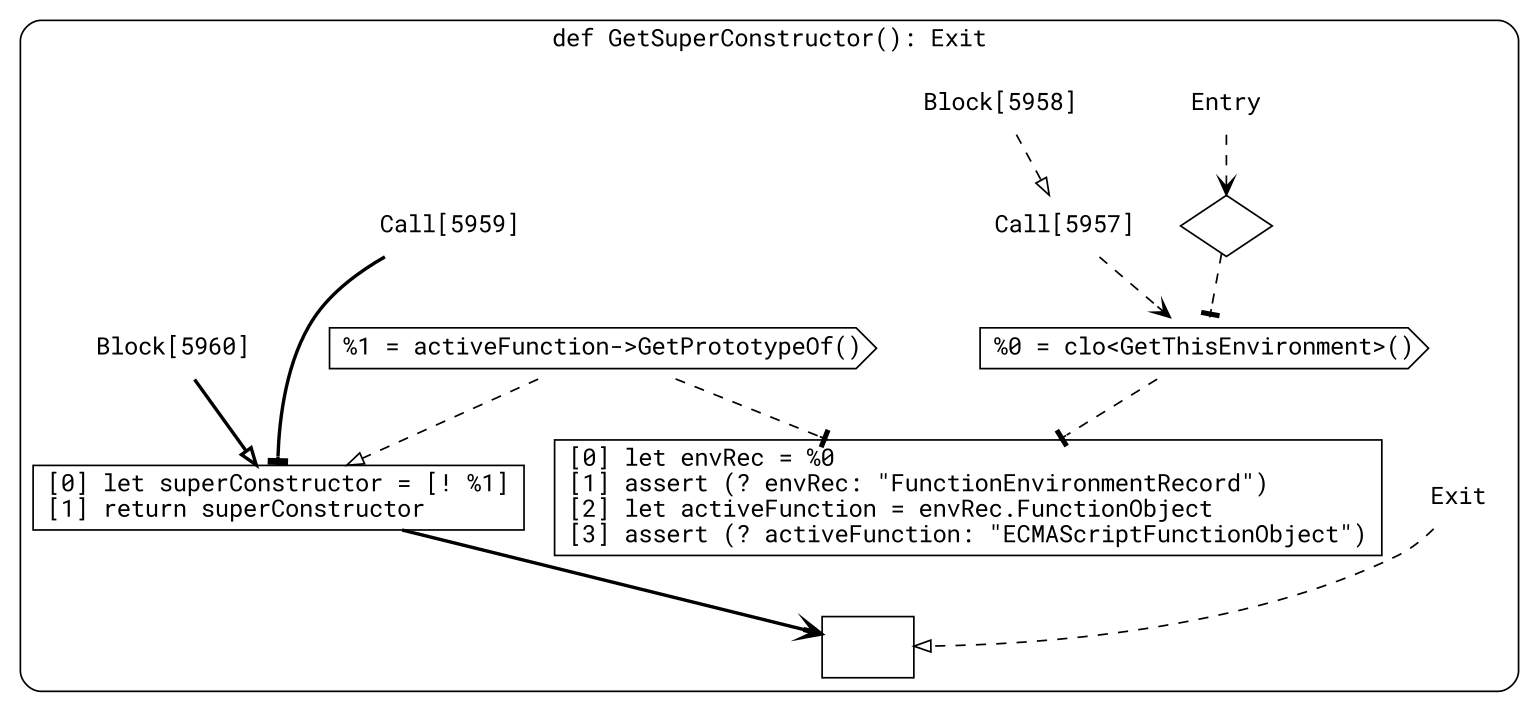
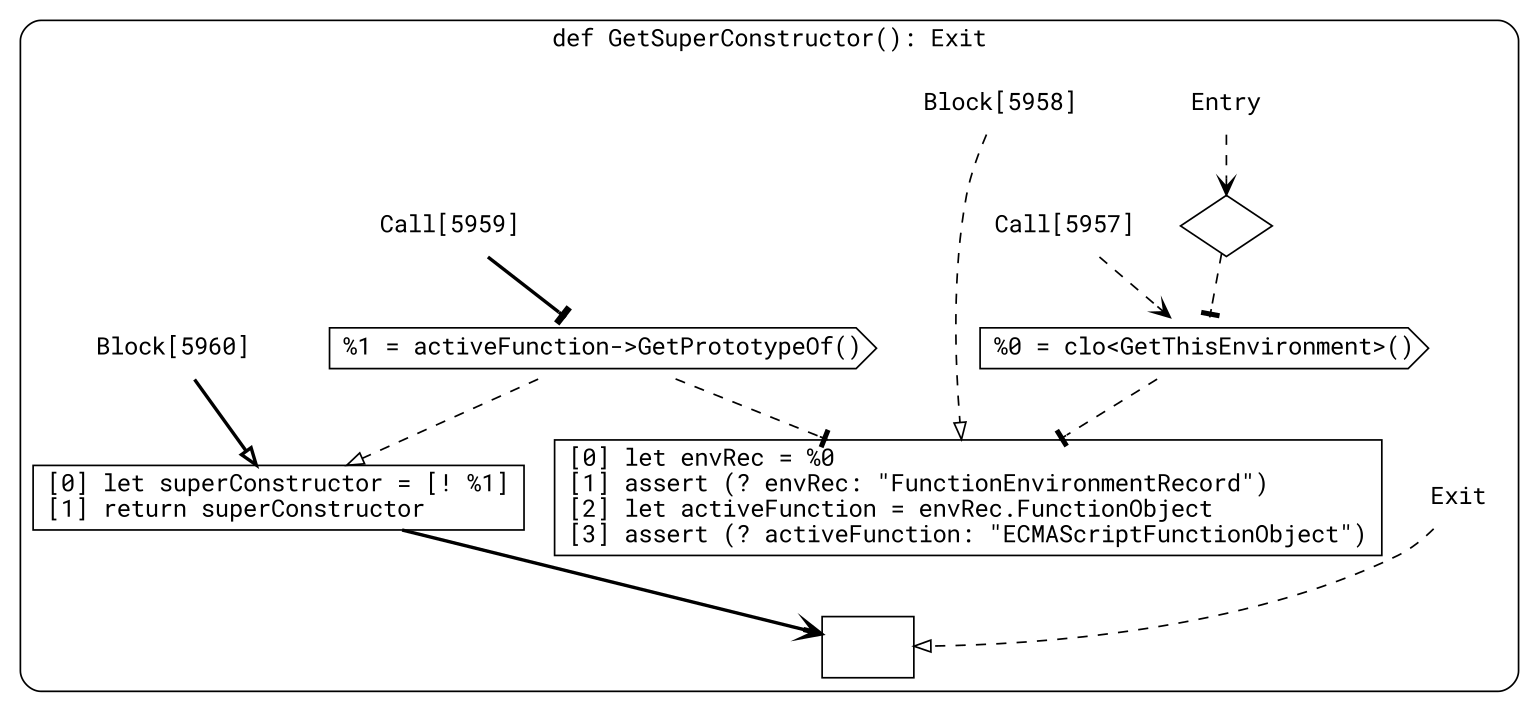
edge "Block[5958]" -> "Call[5957]": now "Block[5958]" -> "[0] let envRec = %0"
edge "Call[5959]" -> "[0] let superConstructor = [! %1]": now "Call[5959]" -> "%1 = activeFunction->GetPrototypeOf()"
